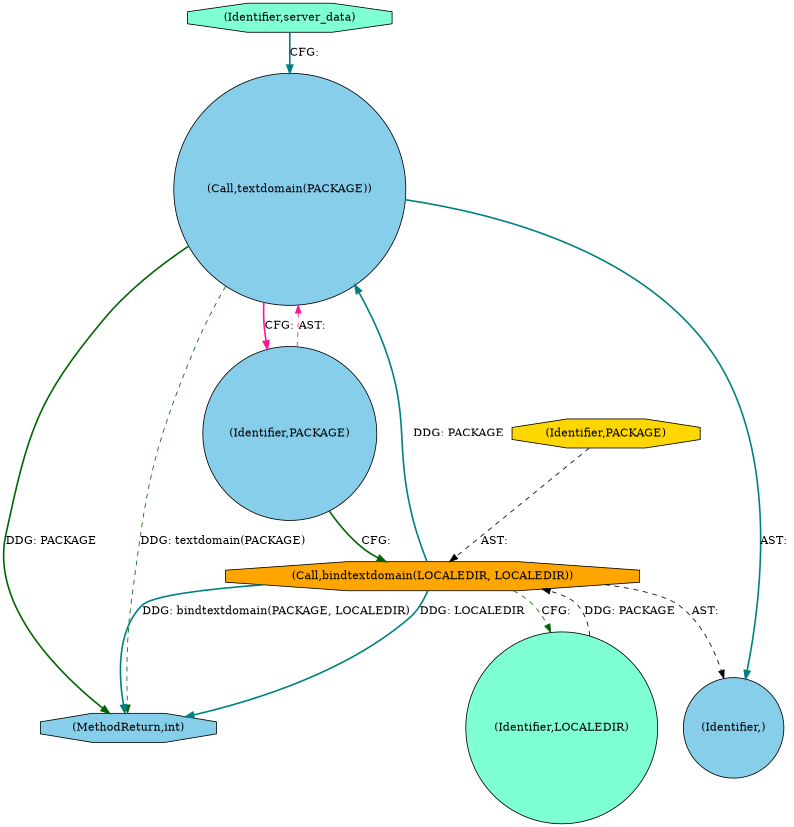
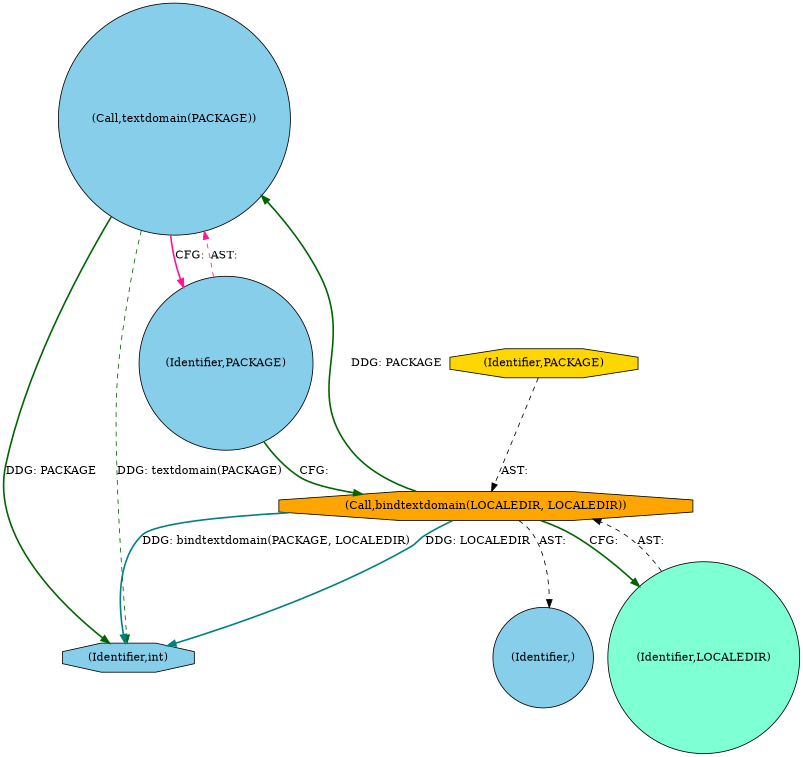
node "(Identifier,server_data)": removed
edge "(Call,textdomain(PACKAGE))" -> "(Identifier,)": removed, label "AST:"
edge "(Call,bindtextdomain(LOCALEDIR, LOCALEDIR))" -> "(Call,textdomain(PACKAGE))": color teal -> darkgreen
edge "(Call,bindtextdomain(LOCALEDIR, LOCALEDIR))" -> "(Identifier,LOCALEDIR)": style dashed -> bold
edge "(Identifier,LOCALEDIR)" -> "(Call,bindtextdomain(LOCALEDIR, LOCALEDIR))": label "DDG: PACKAGE" -> "AST: "
node "(MethodReturn,int)": label "(MethodReturn,int)" -> "(Identifier,int)"
